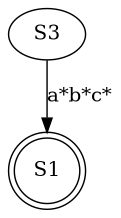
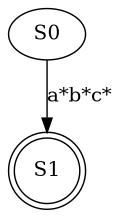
node "S3": label "S3" -> "S0"
